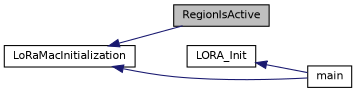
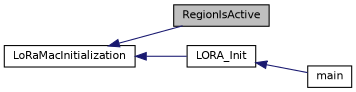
edge "main" -> "LoRaMacInitialization": now "LORA_Init" -> "LoRaMacInitialization"
